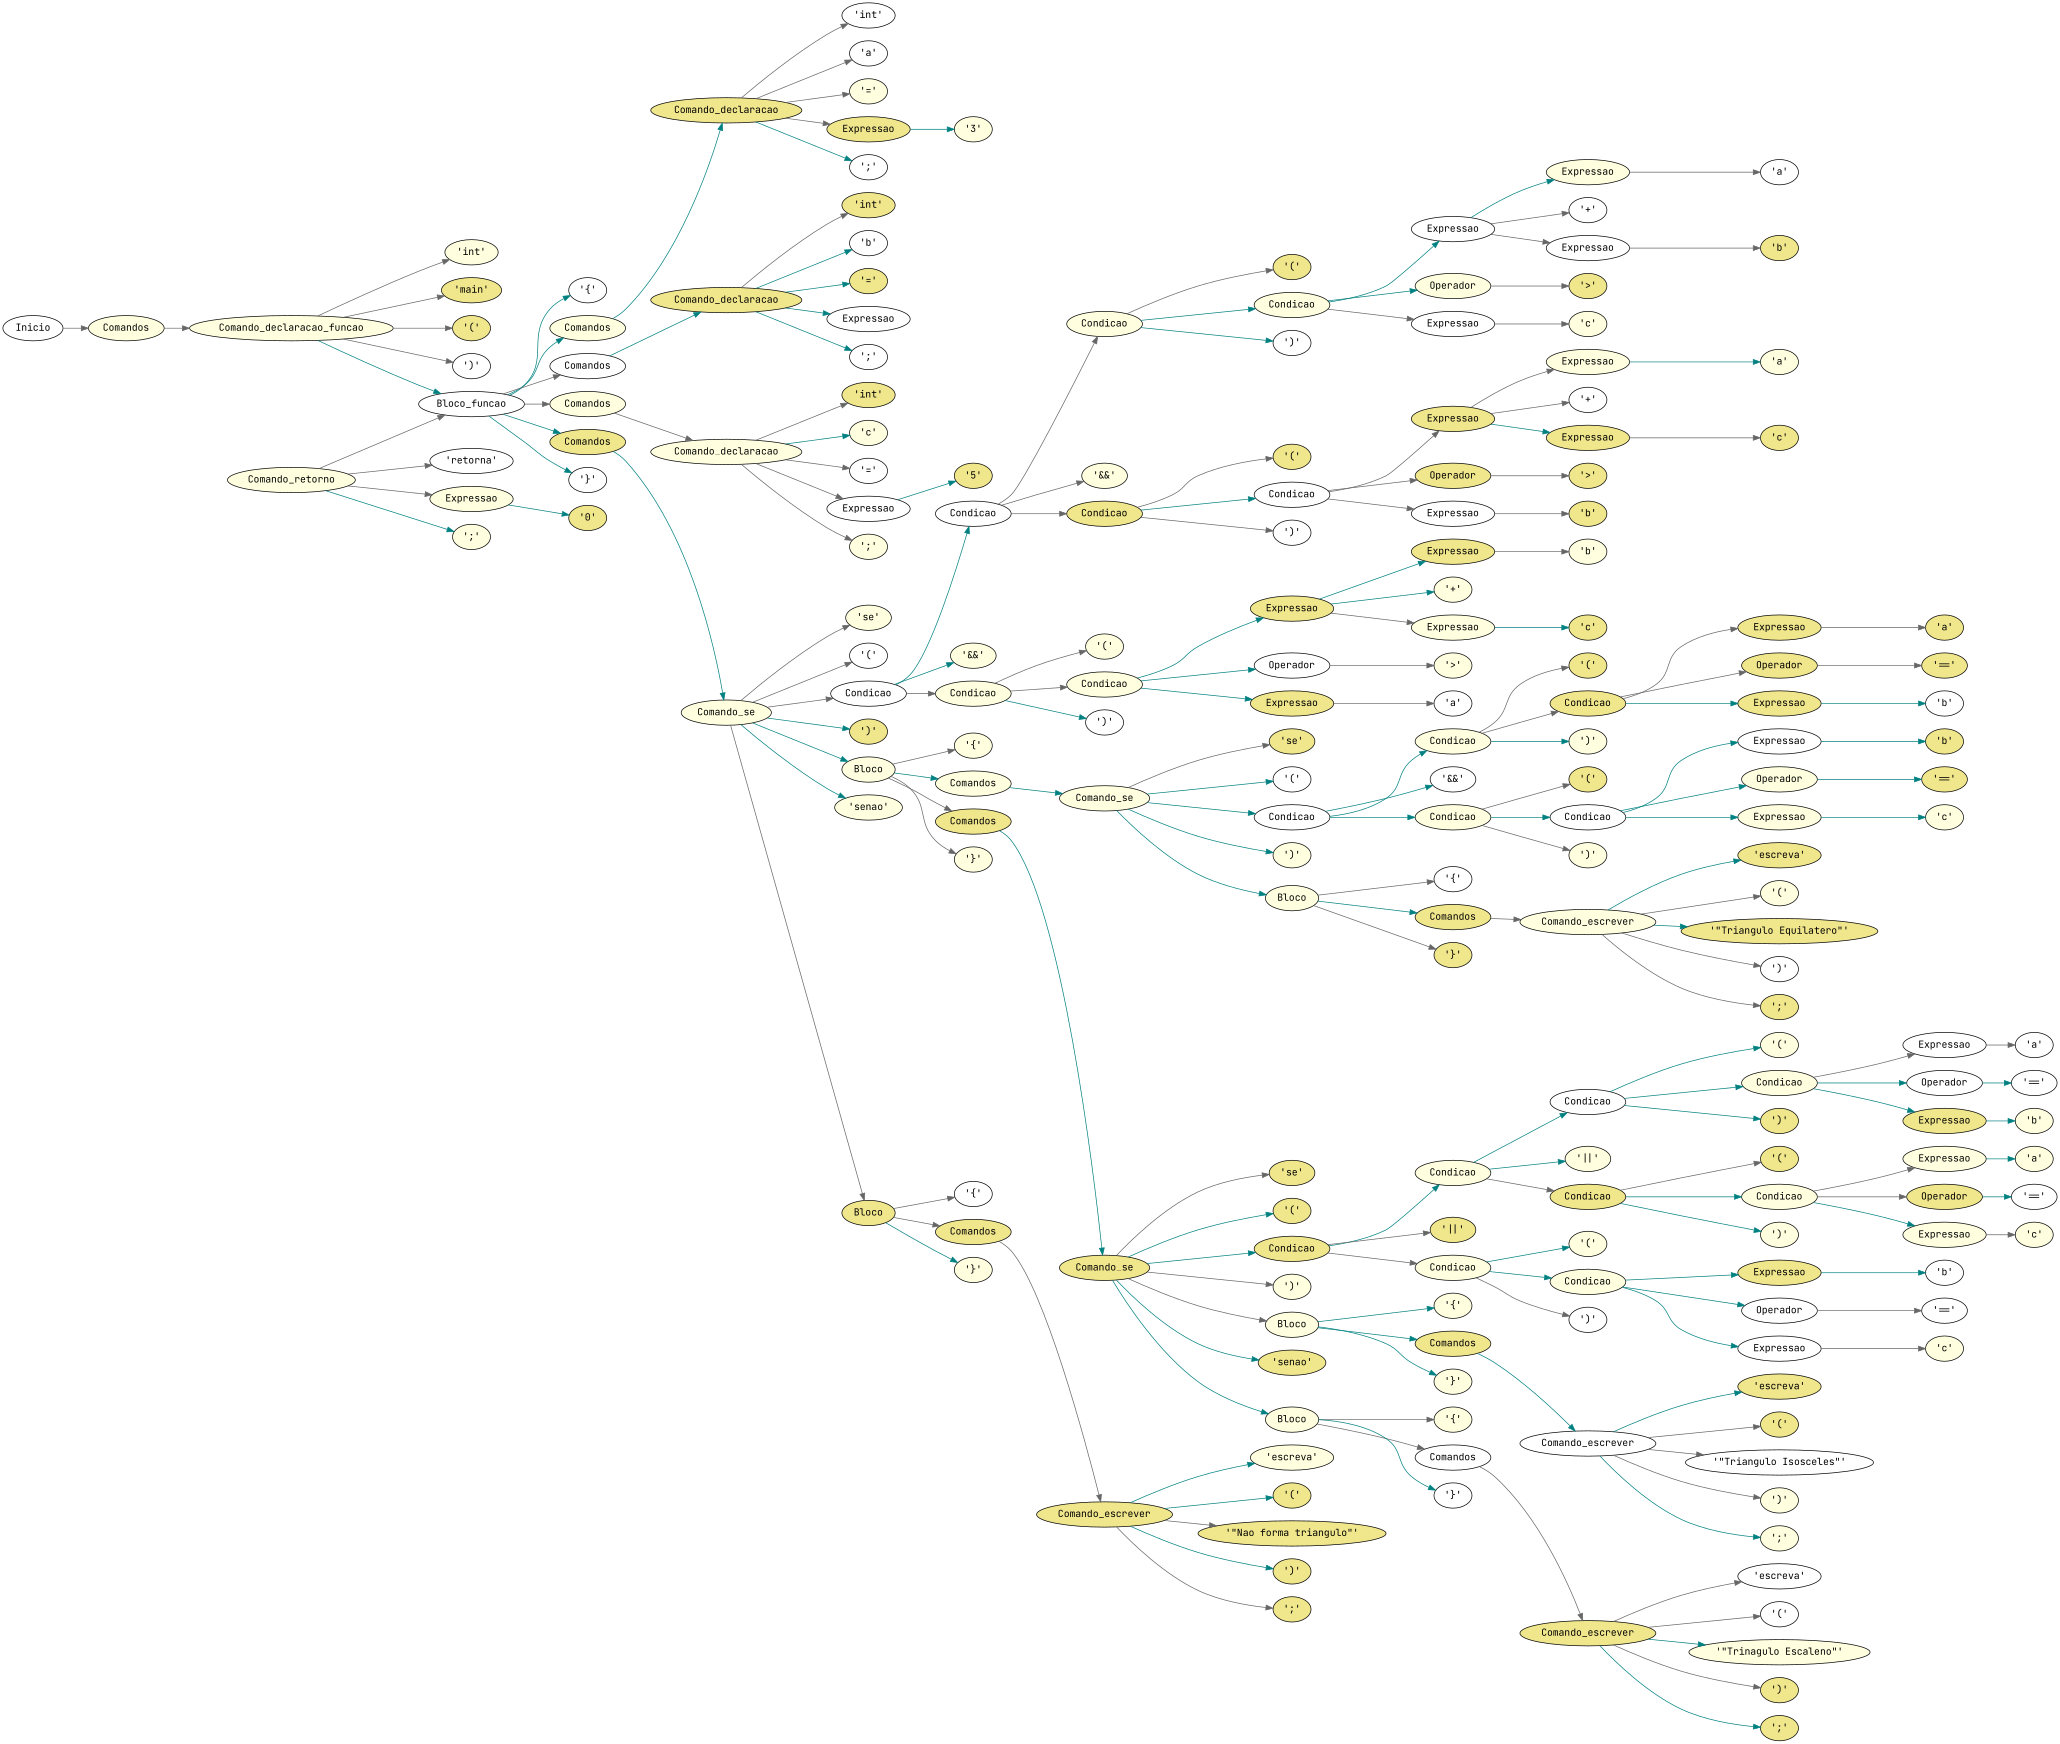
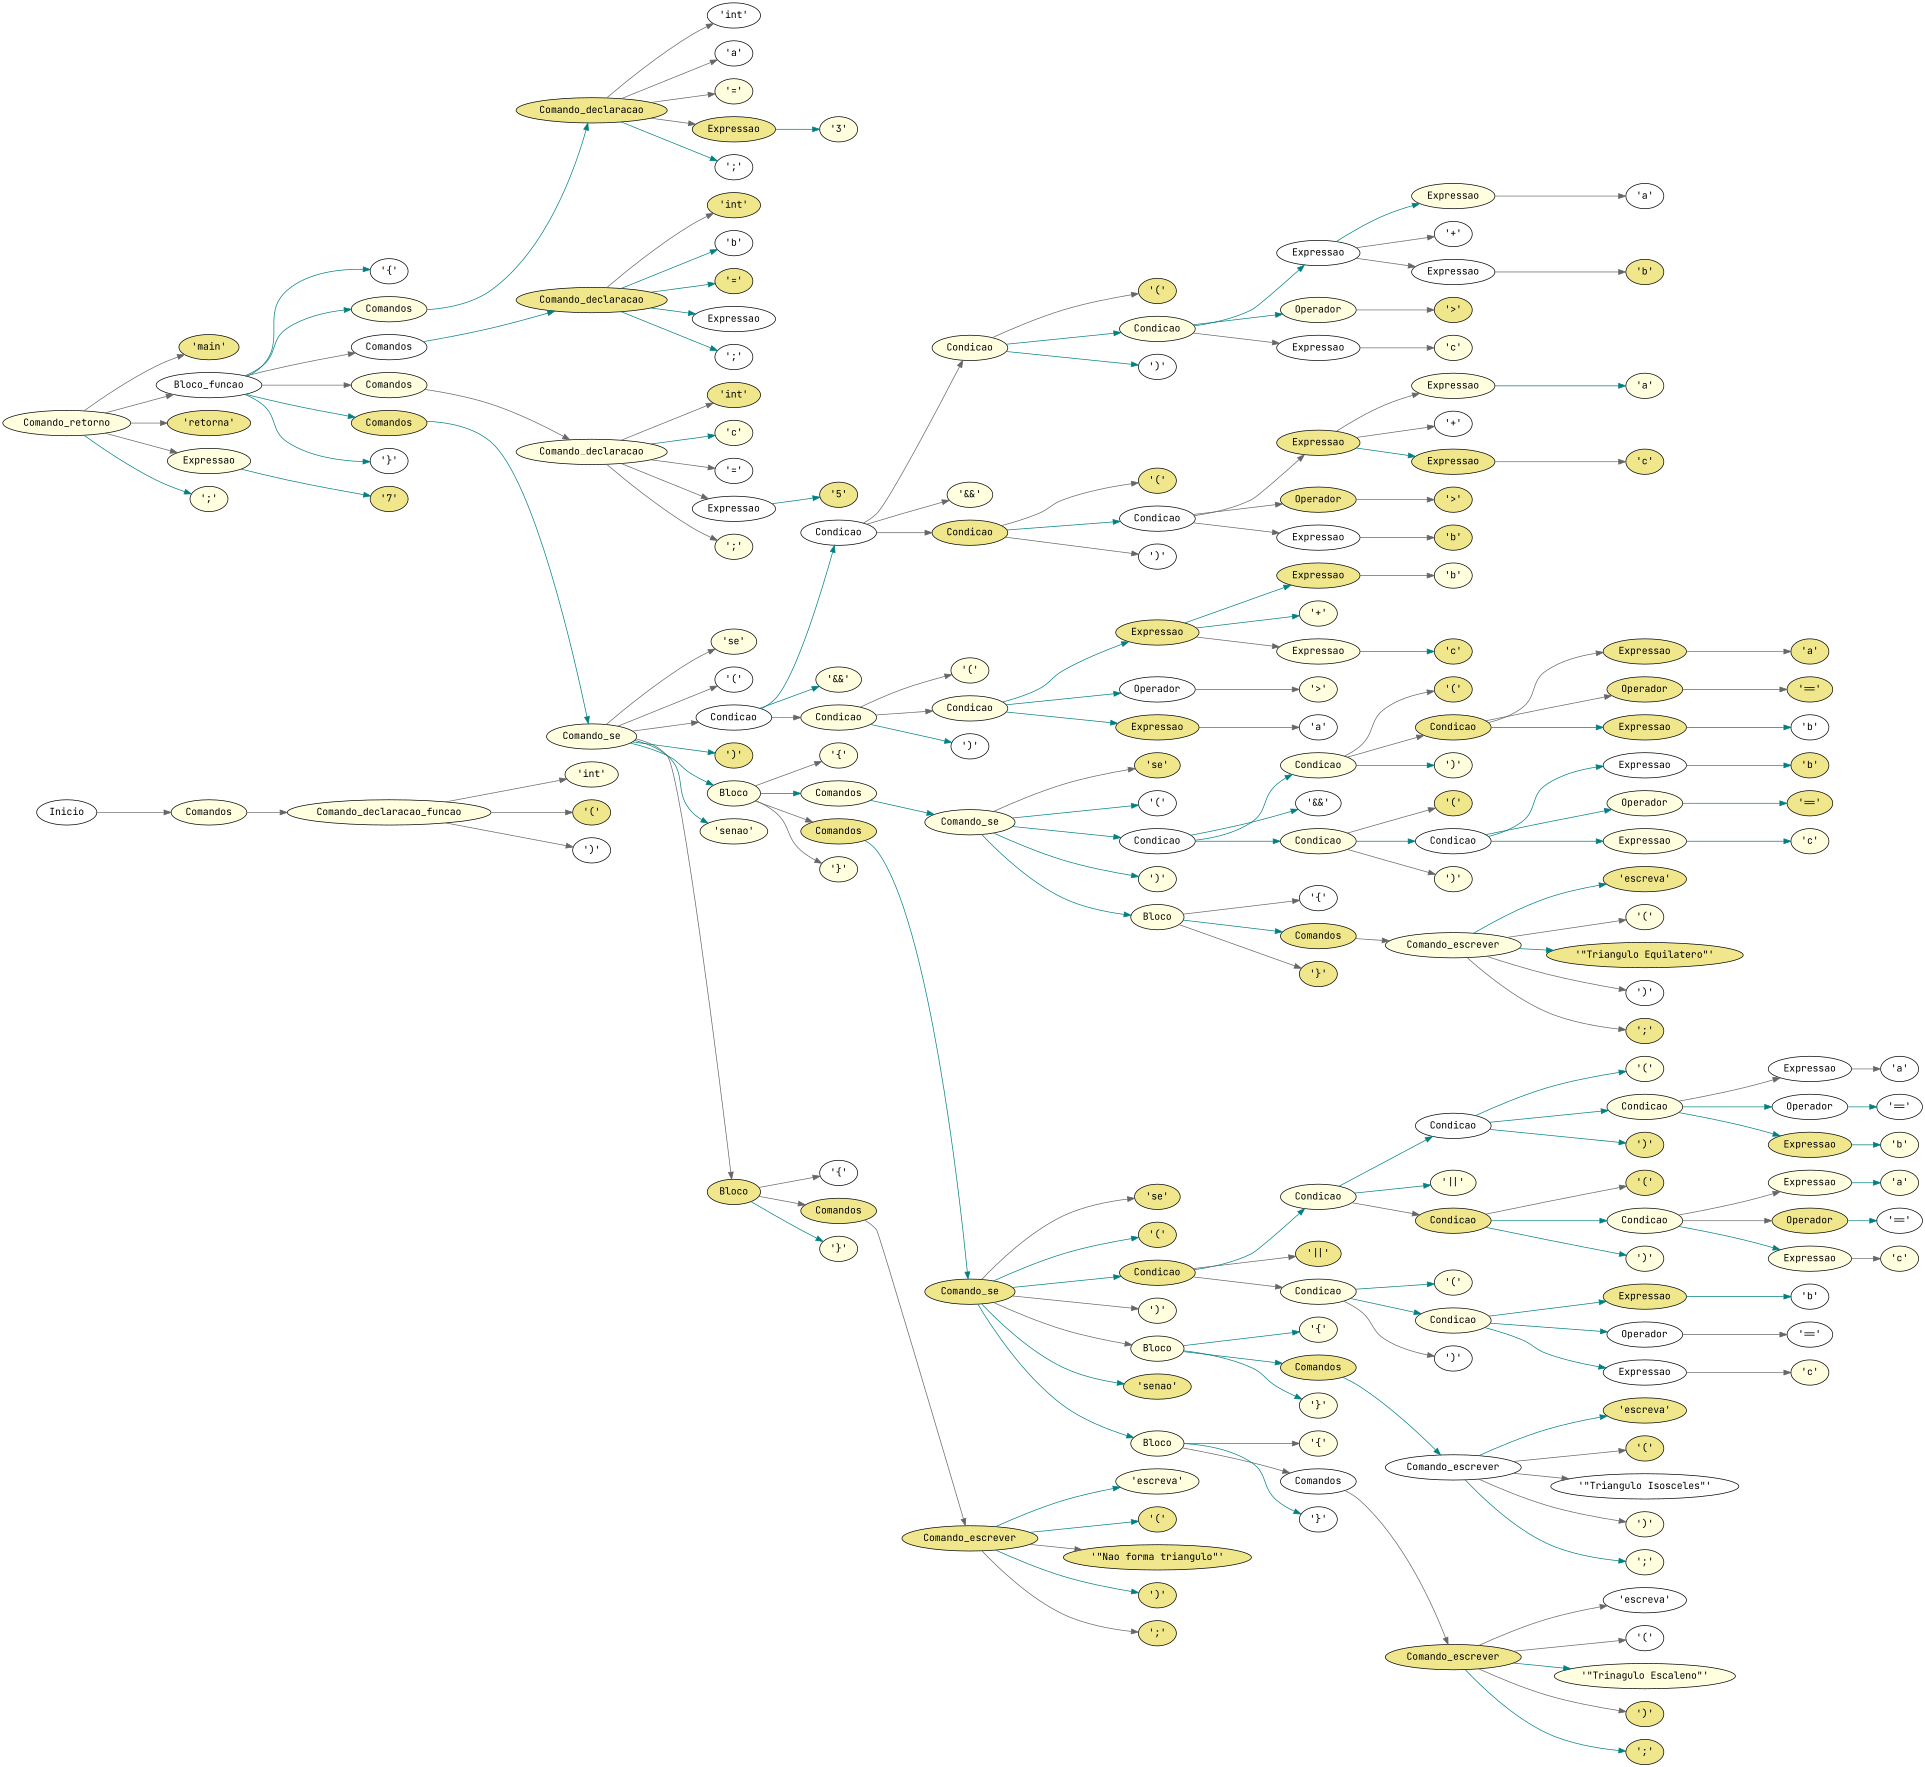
edge "Comando_declaracao_funcao" -> "'main'": now "Comando_retorno" -> "'main'"
edge "Comando_declaracao_funcao" -> "Bloco_funcao": removed
node "'retorna'": fillcolor white -> khaki
node "'0'": label "'0'" -> "'7'"
